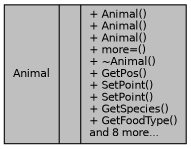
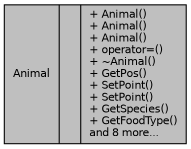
node "Animal": text "+ more=()" -> "+ operator=()"
